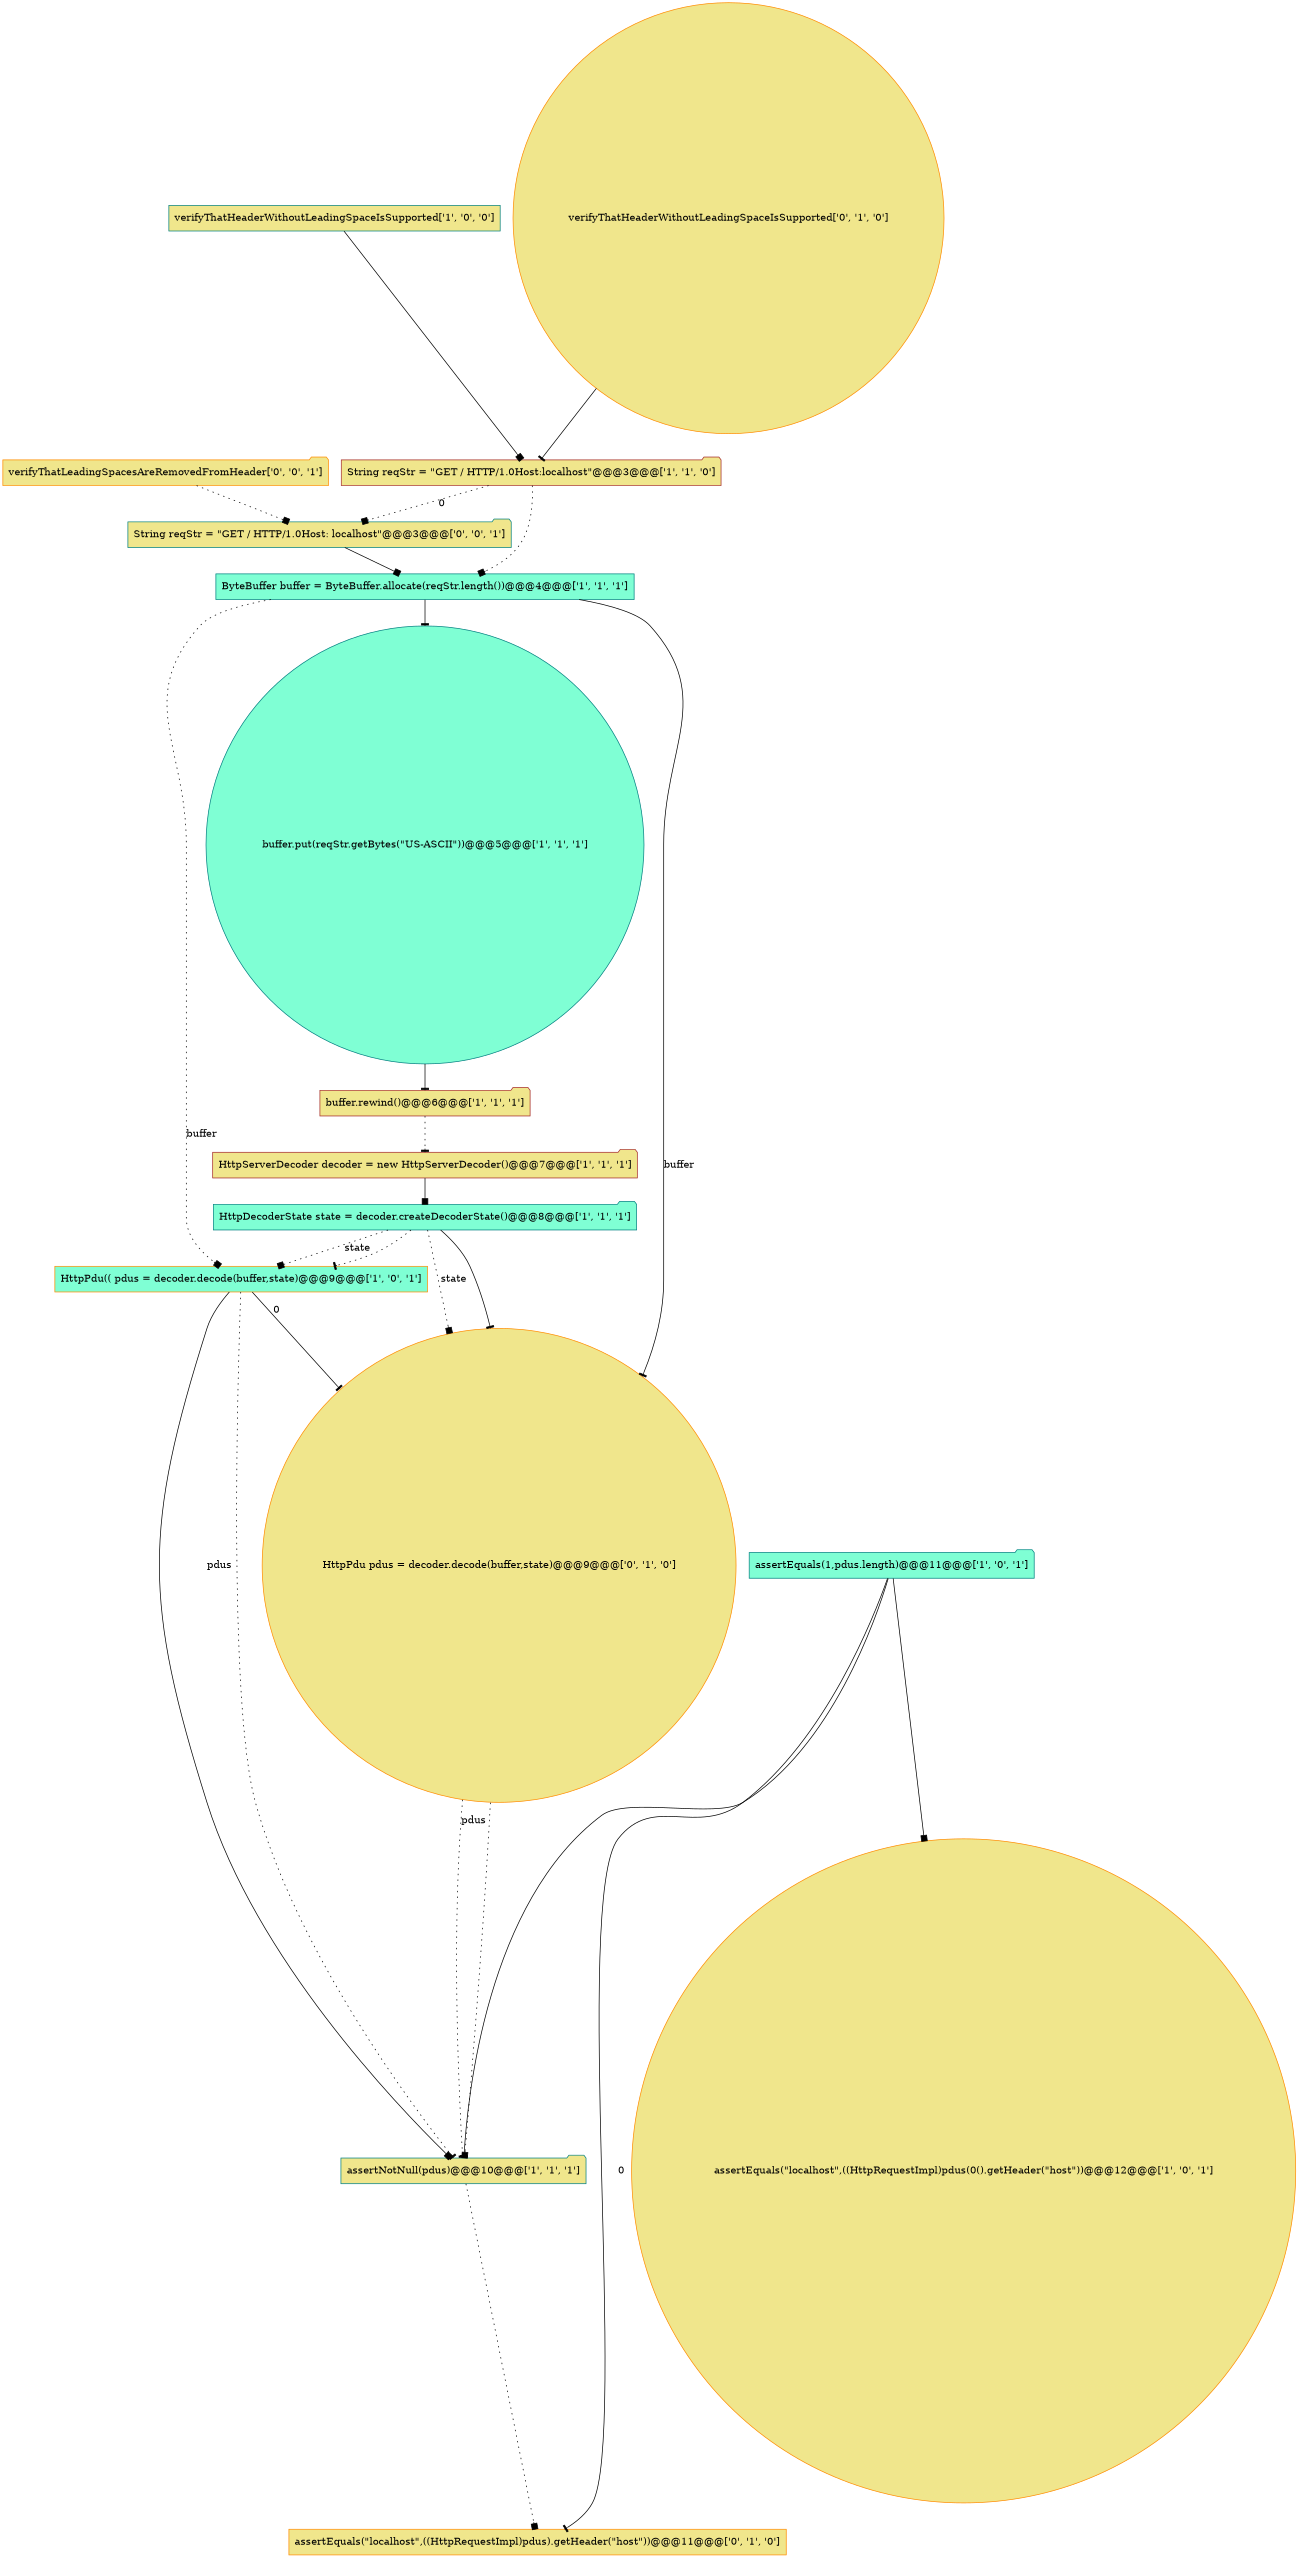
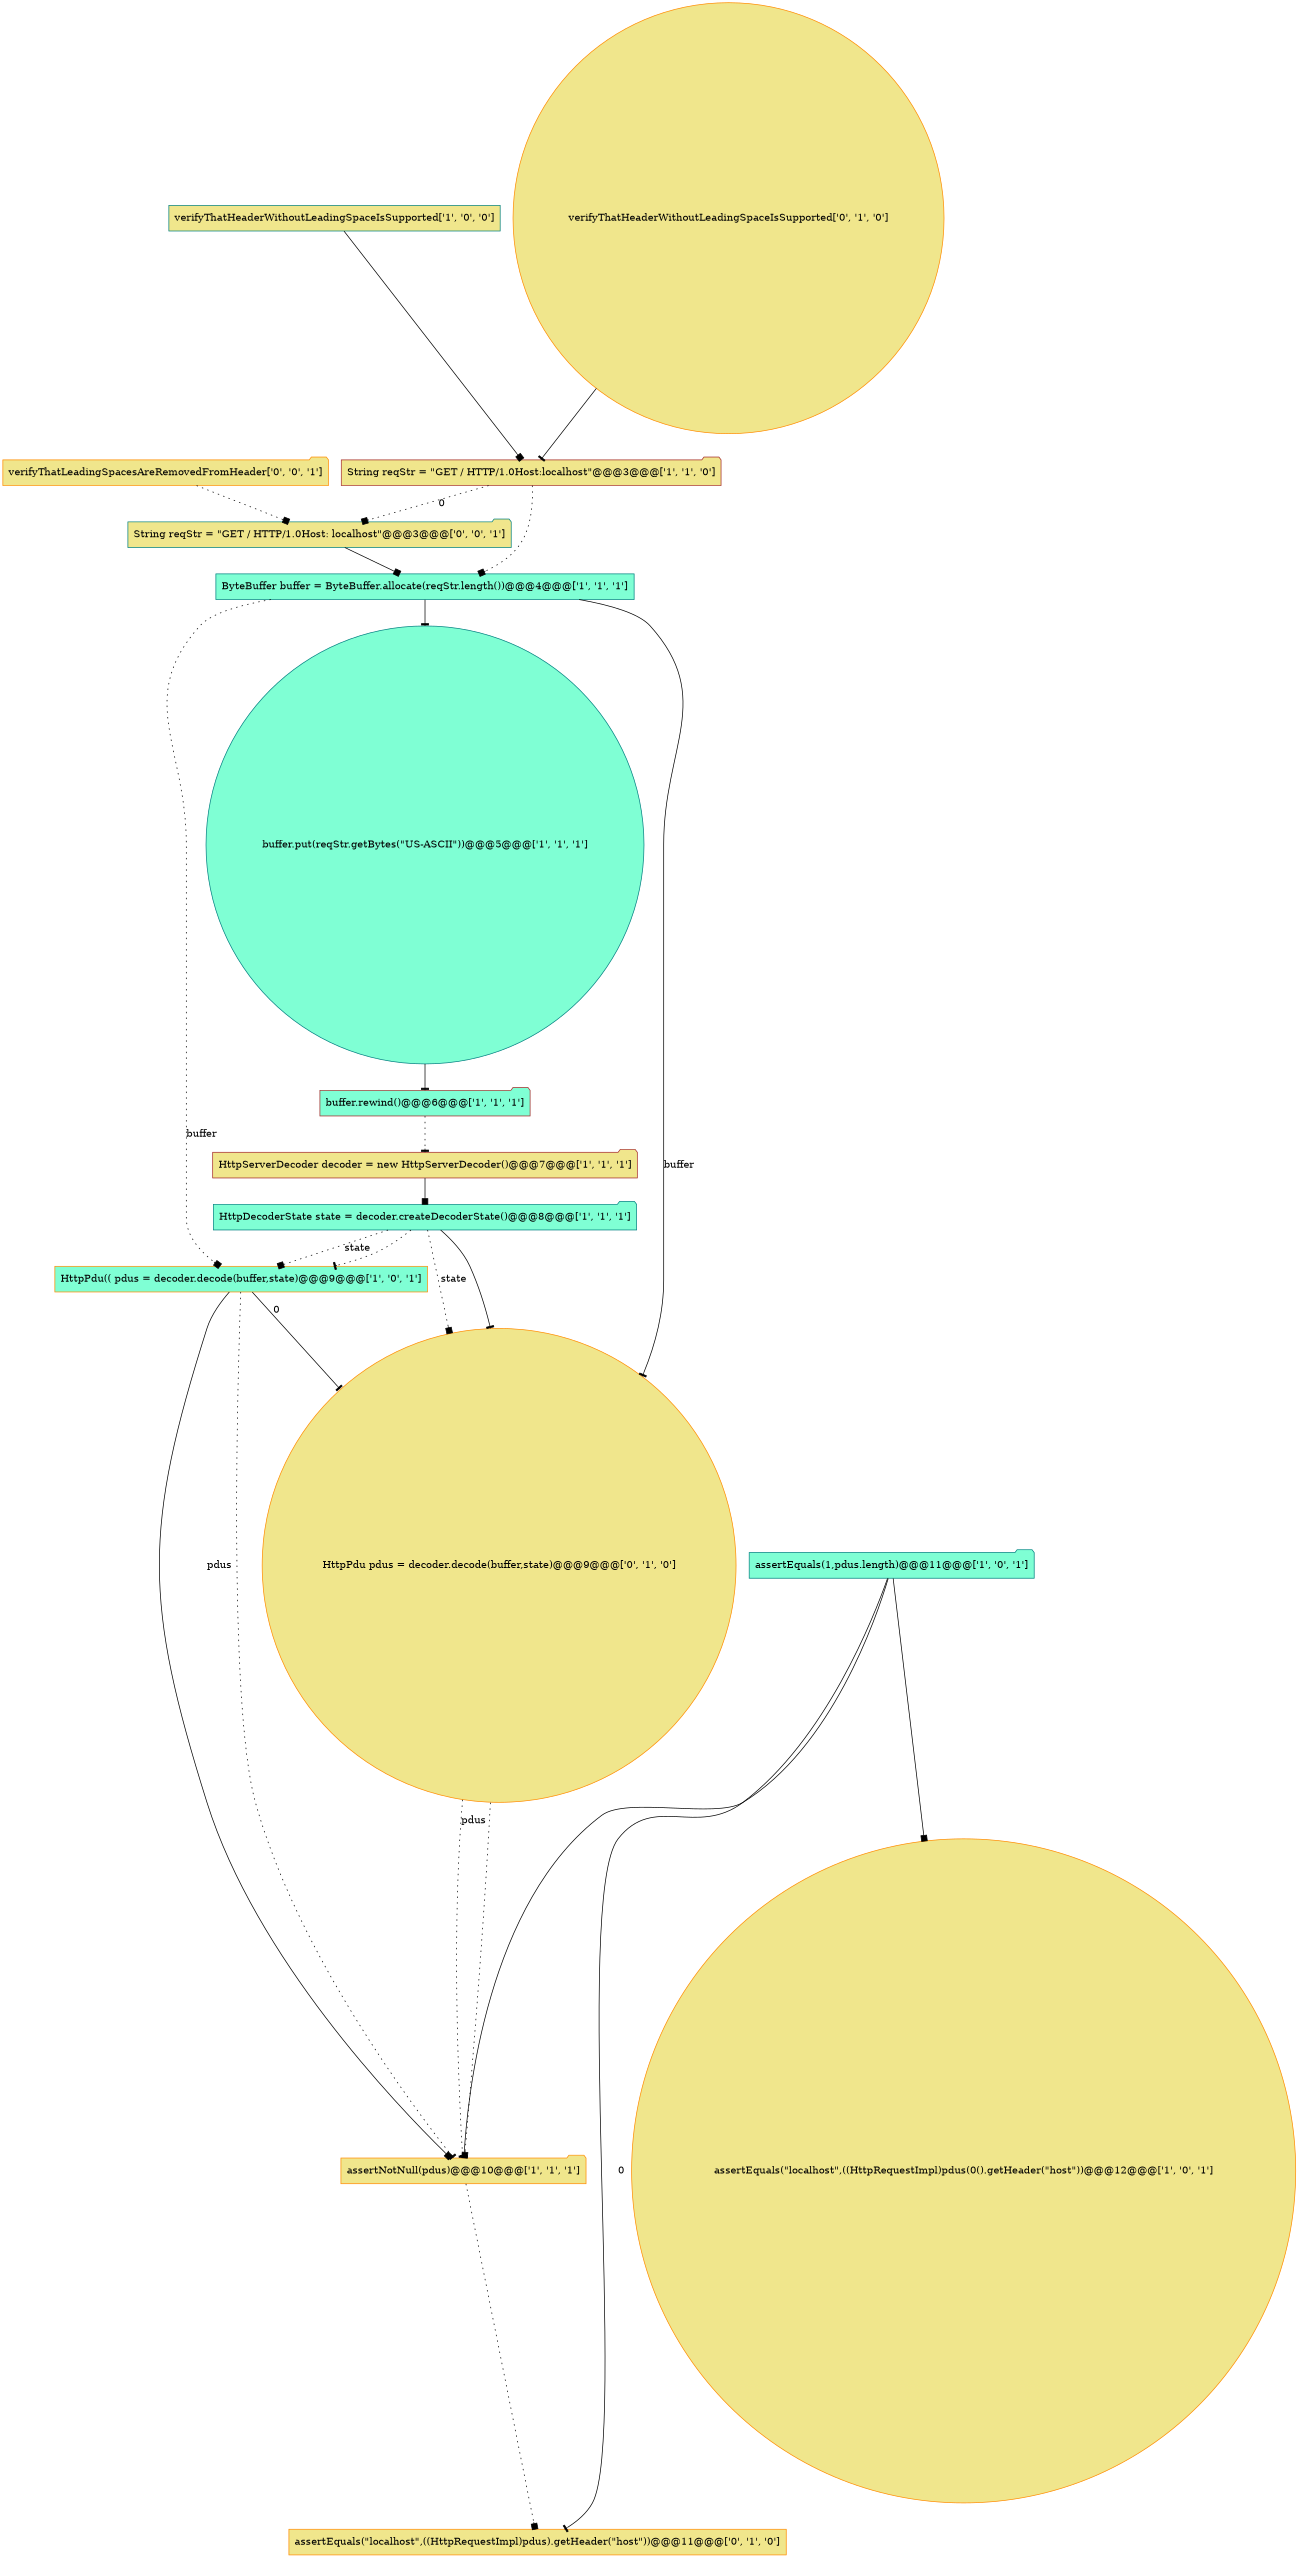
node "buffer.rewind()@@@6@@@['1', '1', '1']": fillcolor khaki -> aquamarine
node "assertNotNull(pdus)@@@10@@@['1', '1', '1']": color teal -> darkorange
